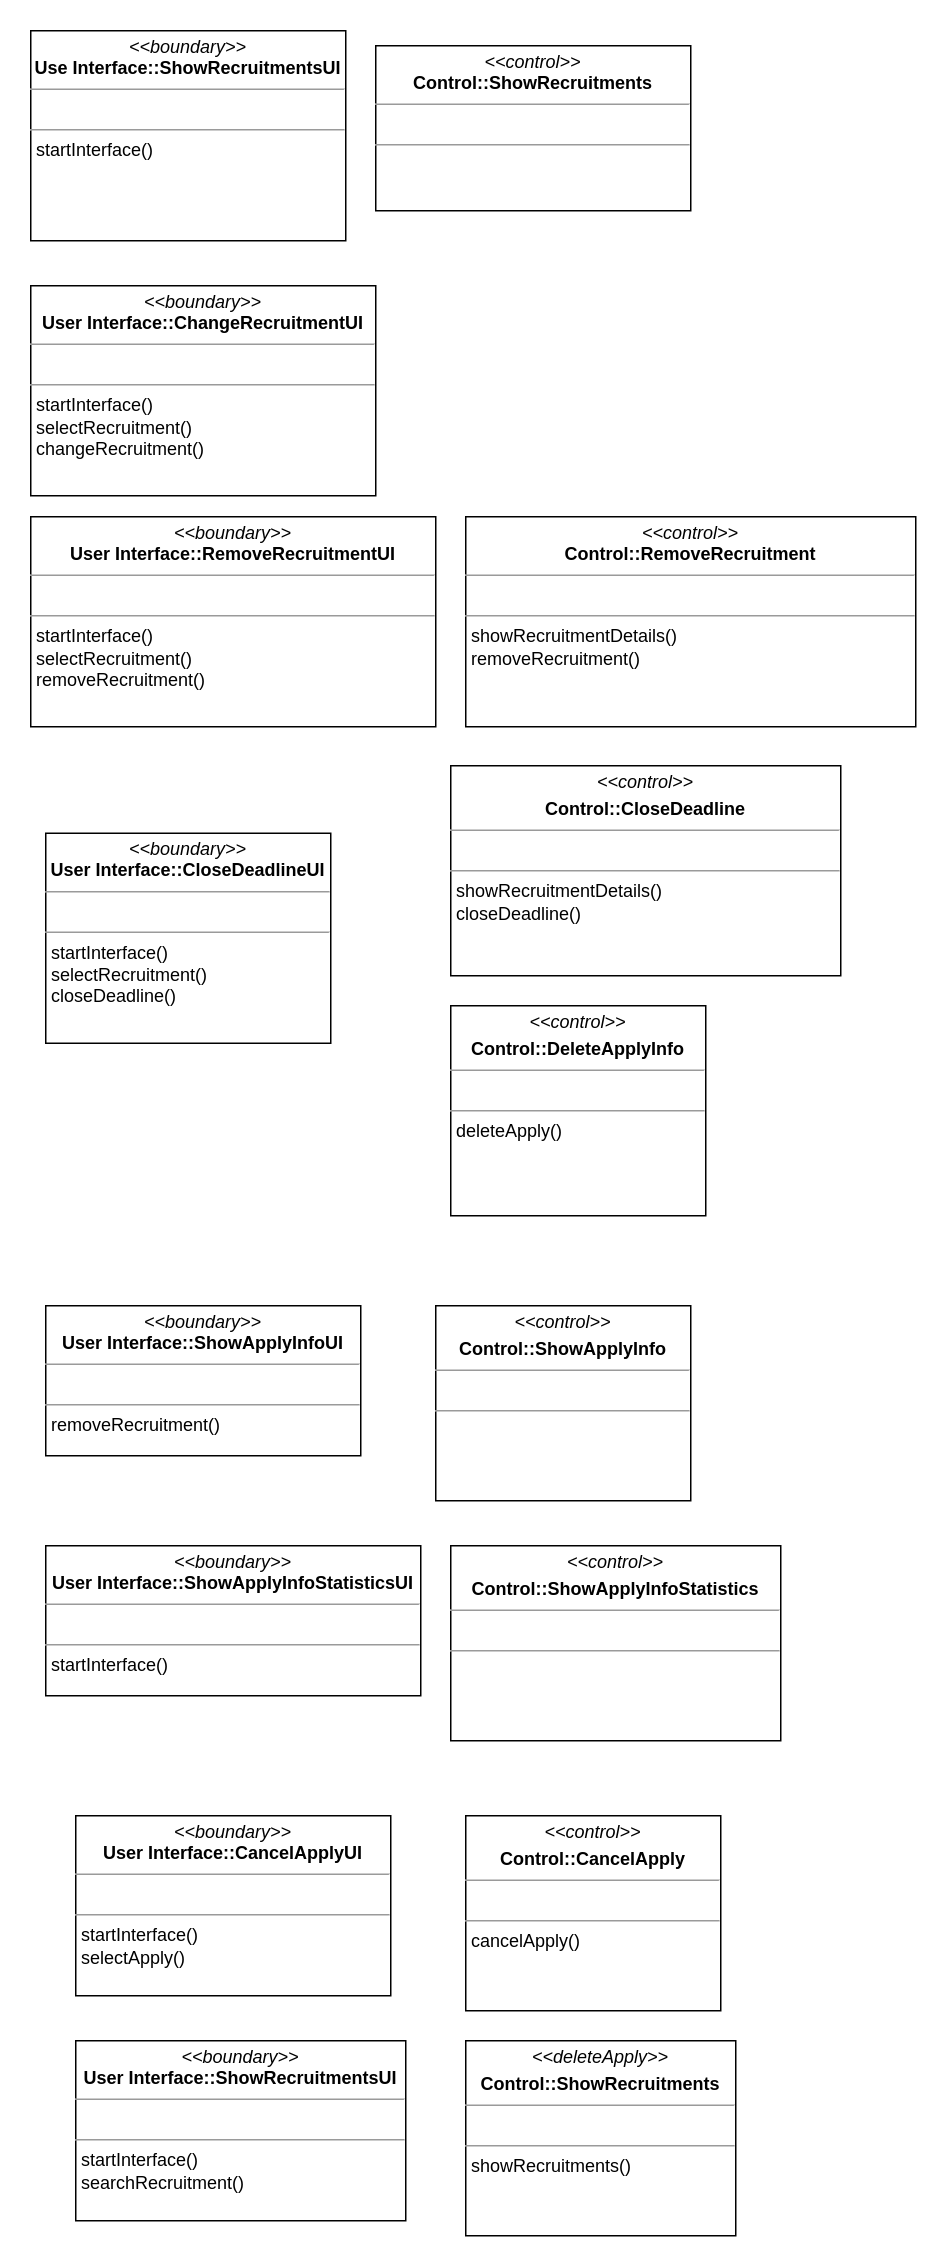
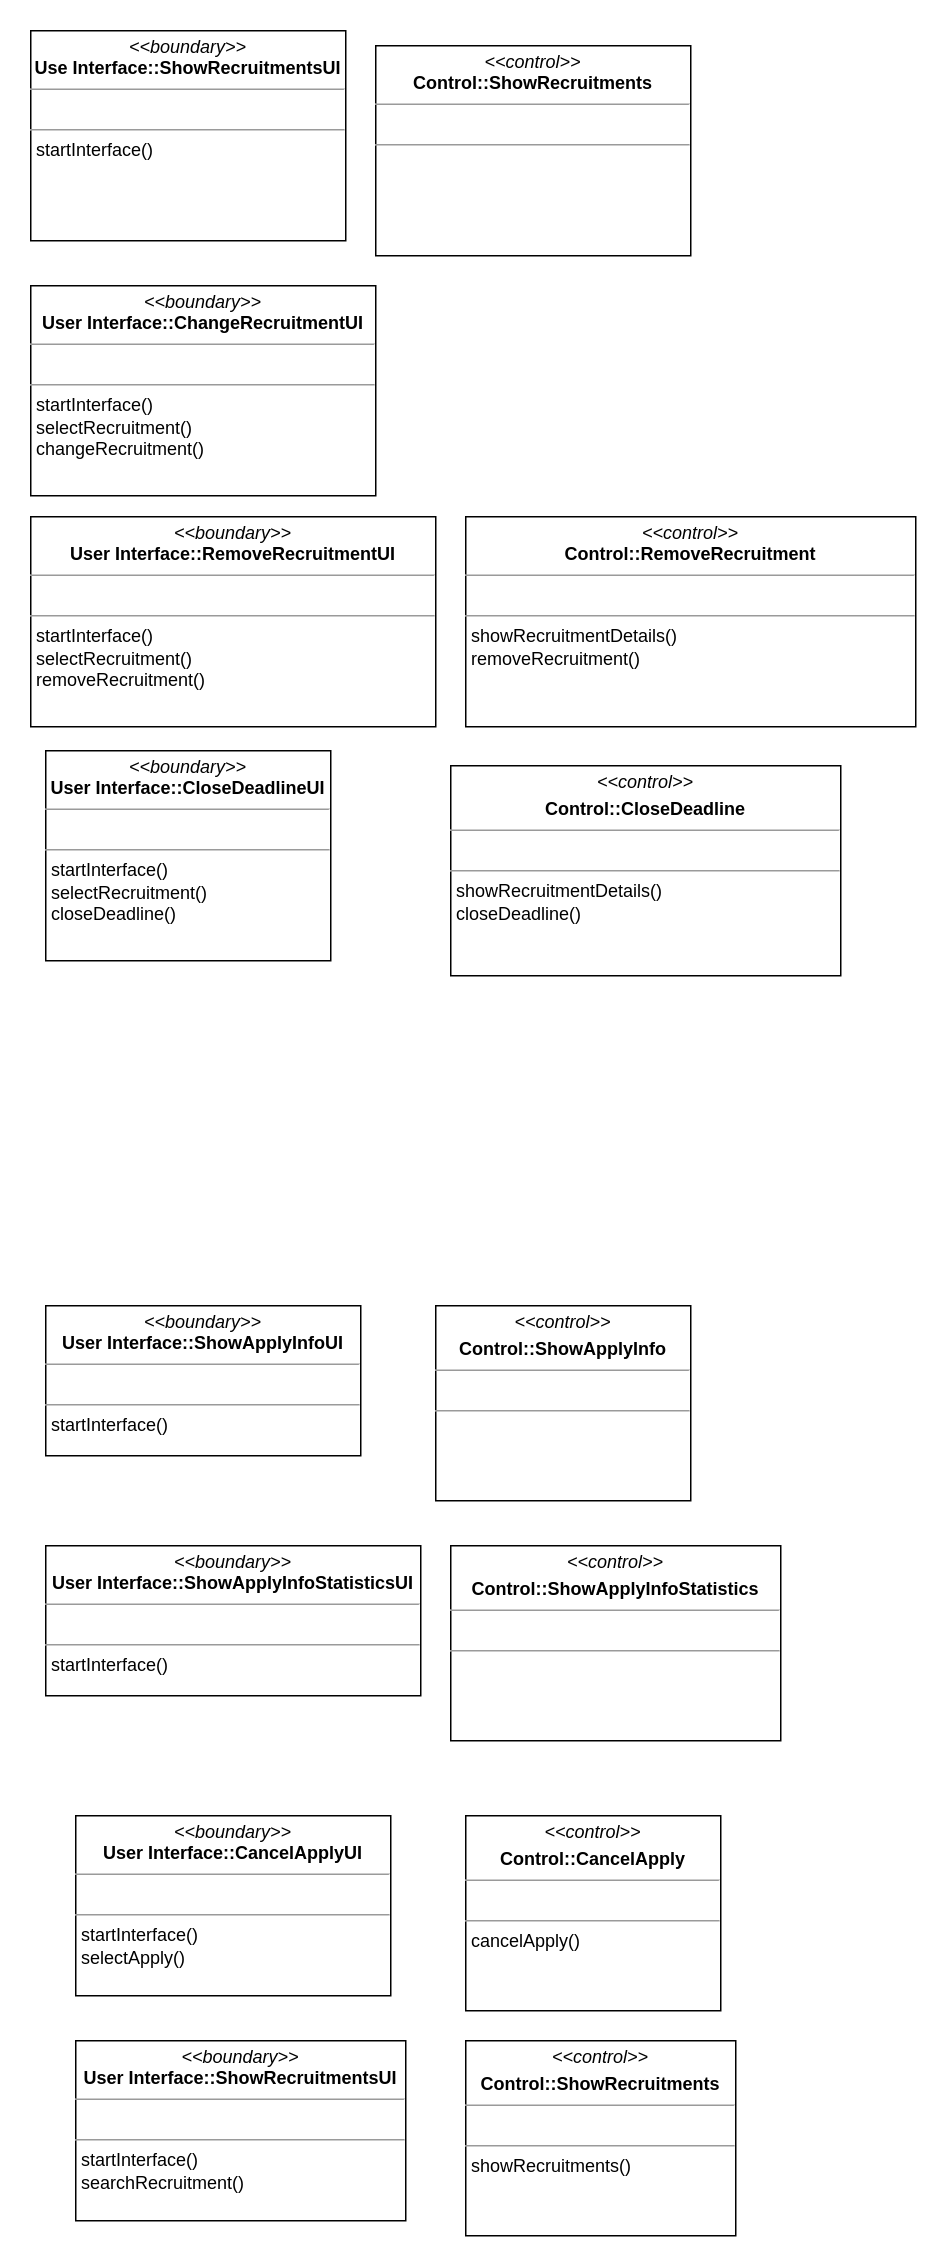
node "<<control>> Control::ShowRecruitments": size 315x165 -> 315x210
node "<<boundary>> User Interface::CloseDeadlineUI startInterface() selectRecruitment() closeDeadline()": moved (188, 938) -> (188, 856)
node "<<control>> Control::DeleteApplyInfo deleteApply()": removed
node "<<boundary>> User Interface::ShowApplyInfoUI removeRecruitment()": label "<<boundary>> User Interface::ShowApplyInfoUI removeRecruitment()" -> "<<boundary>> User Interface::ShowApplyInfoUI startInterface()"
node "<<deleteApply>> Control::ShowRecruitments showRecruitments()": label "<<deleteApply>> Control::ShowRecruitments showRecruitments()" -> "<<control>> Control::ShowRecruitments showRecruitments()"
